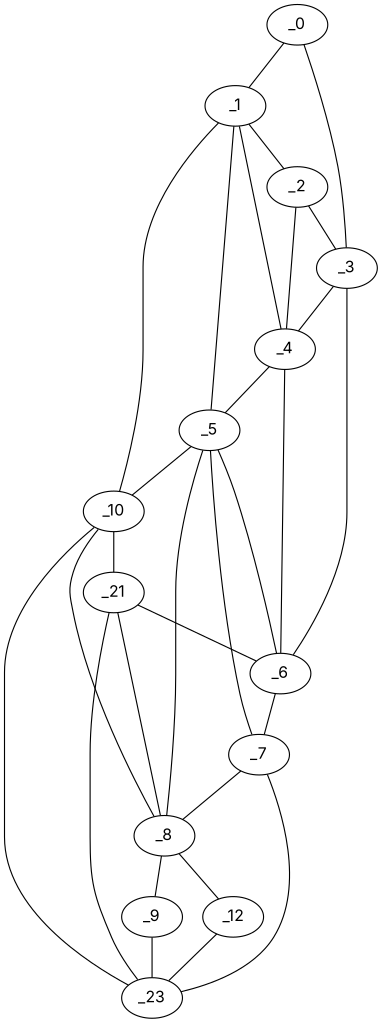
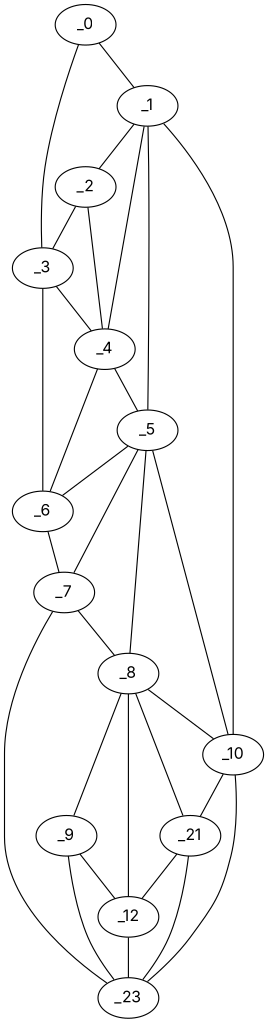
edge "_21" -- "_6": now "_21" -- "_12"
edge "_9" -- "_12": added
